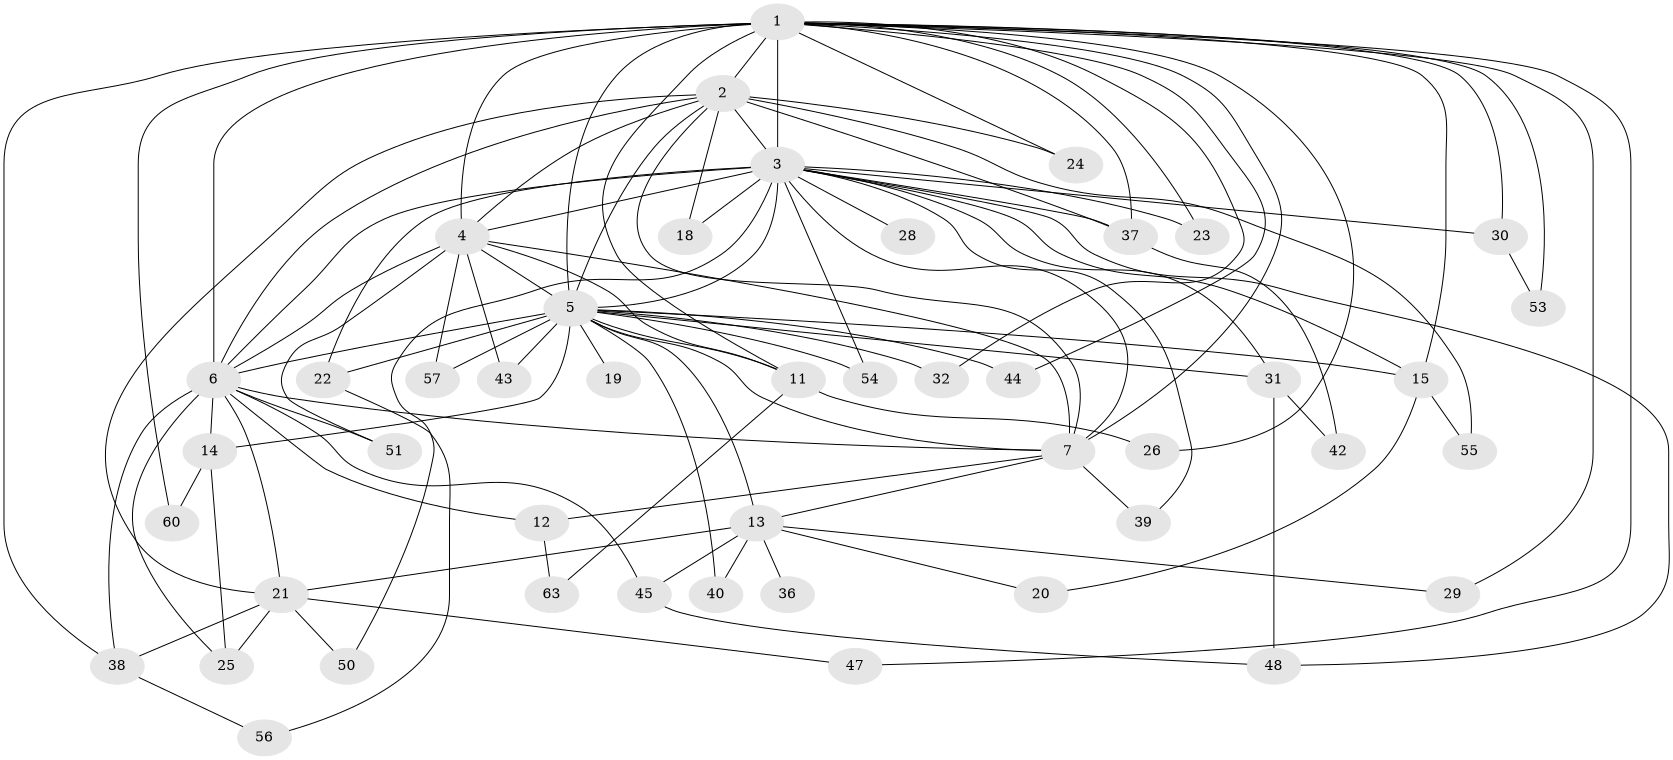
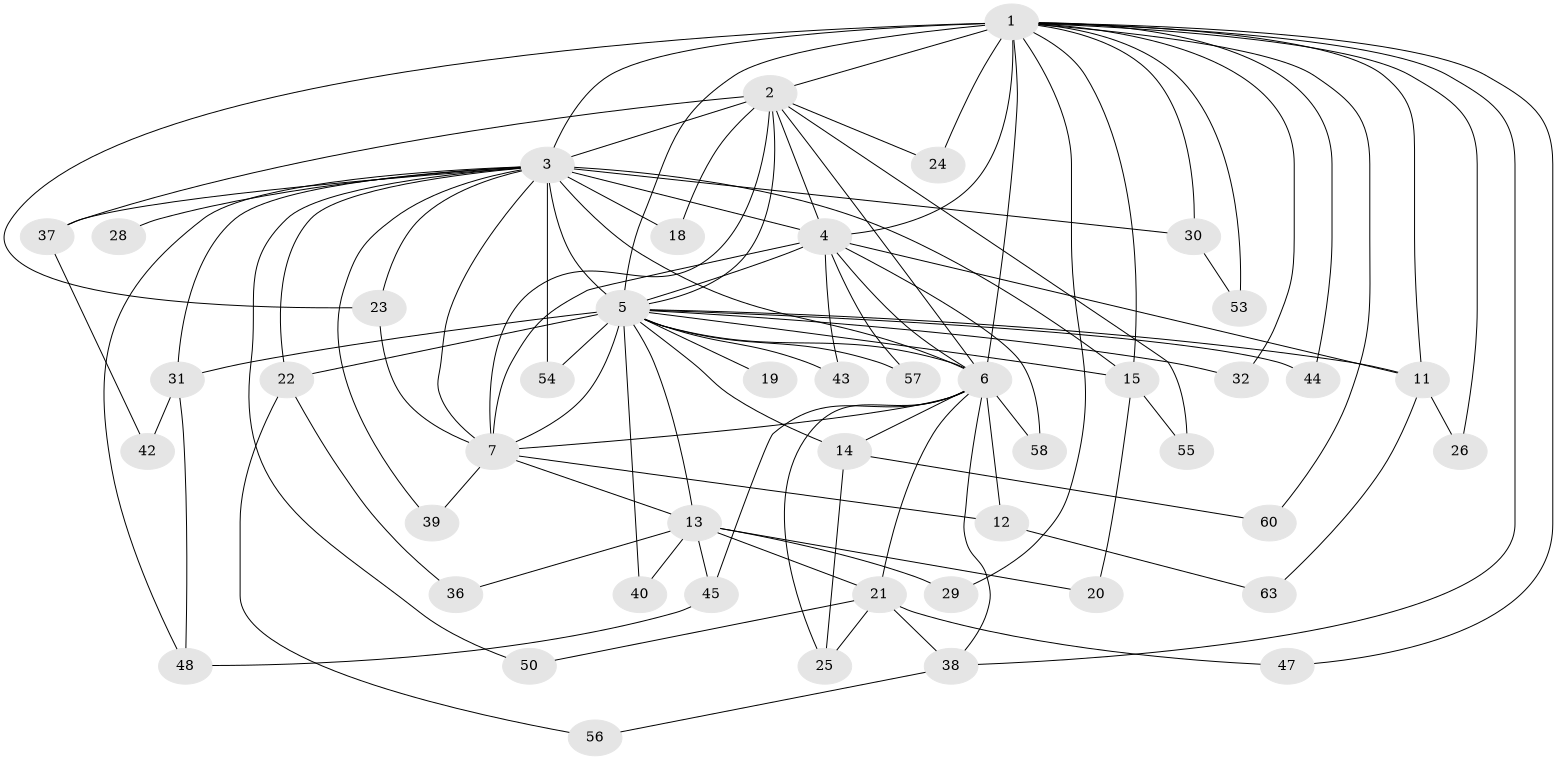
edge "1" -- "37": removed
edge "1" -- "7": now "23" -- "7"
edge "2" -- "21": removed
node "51": label "51" -> "58"
edge "22" -- "36": added
